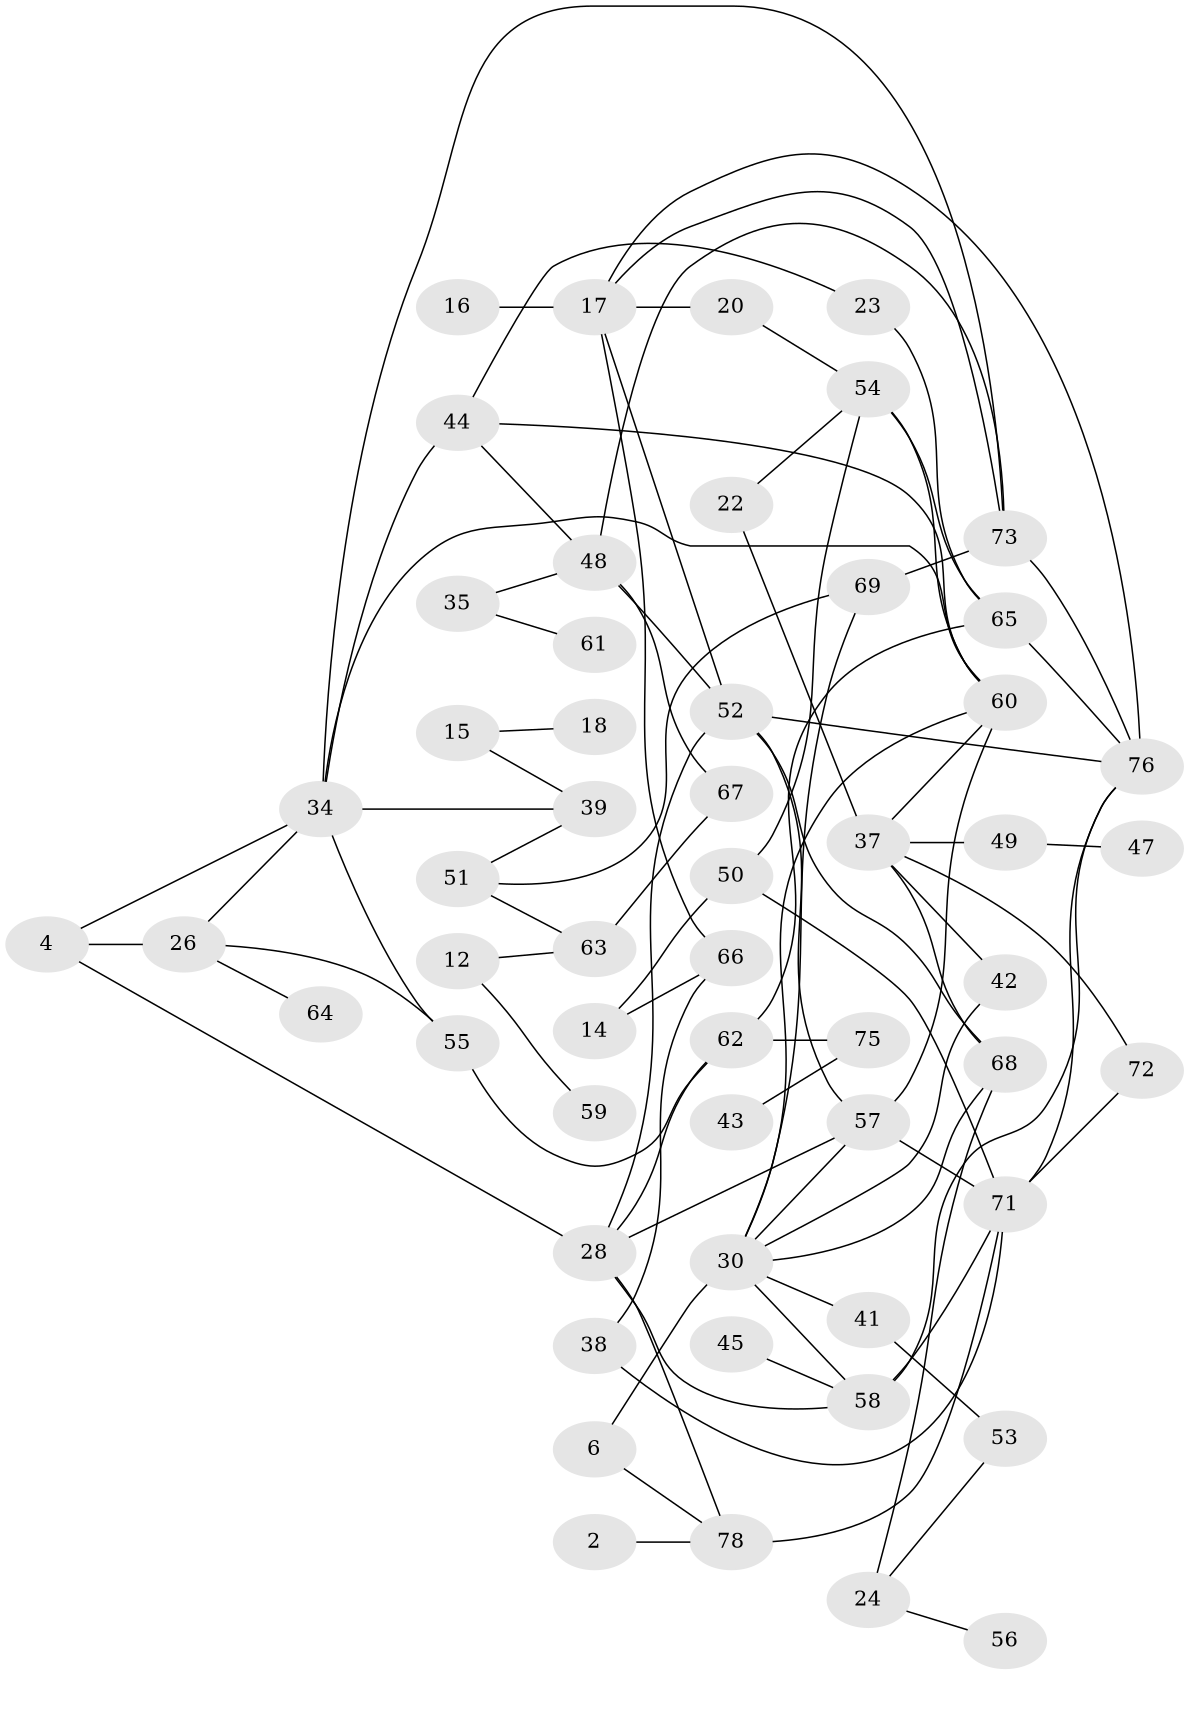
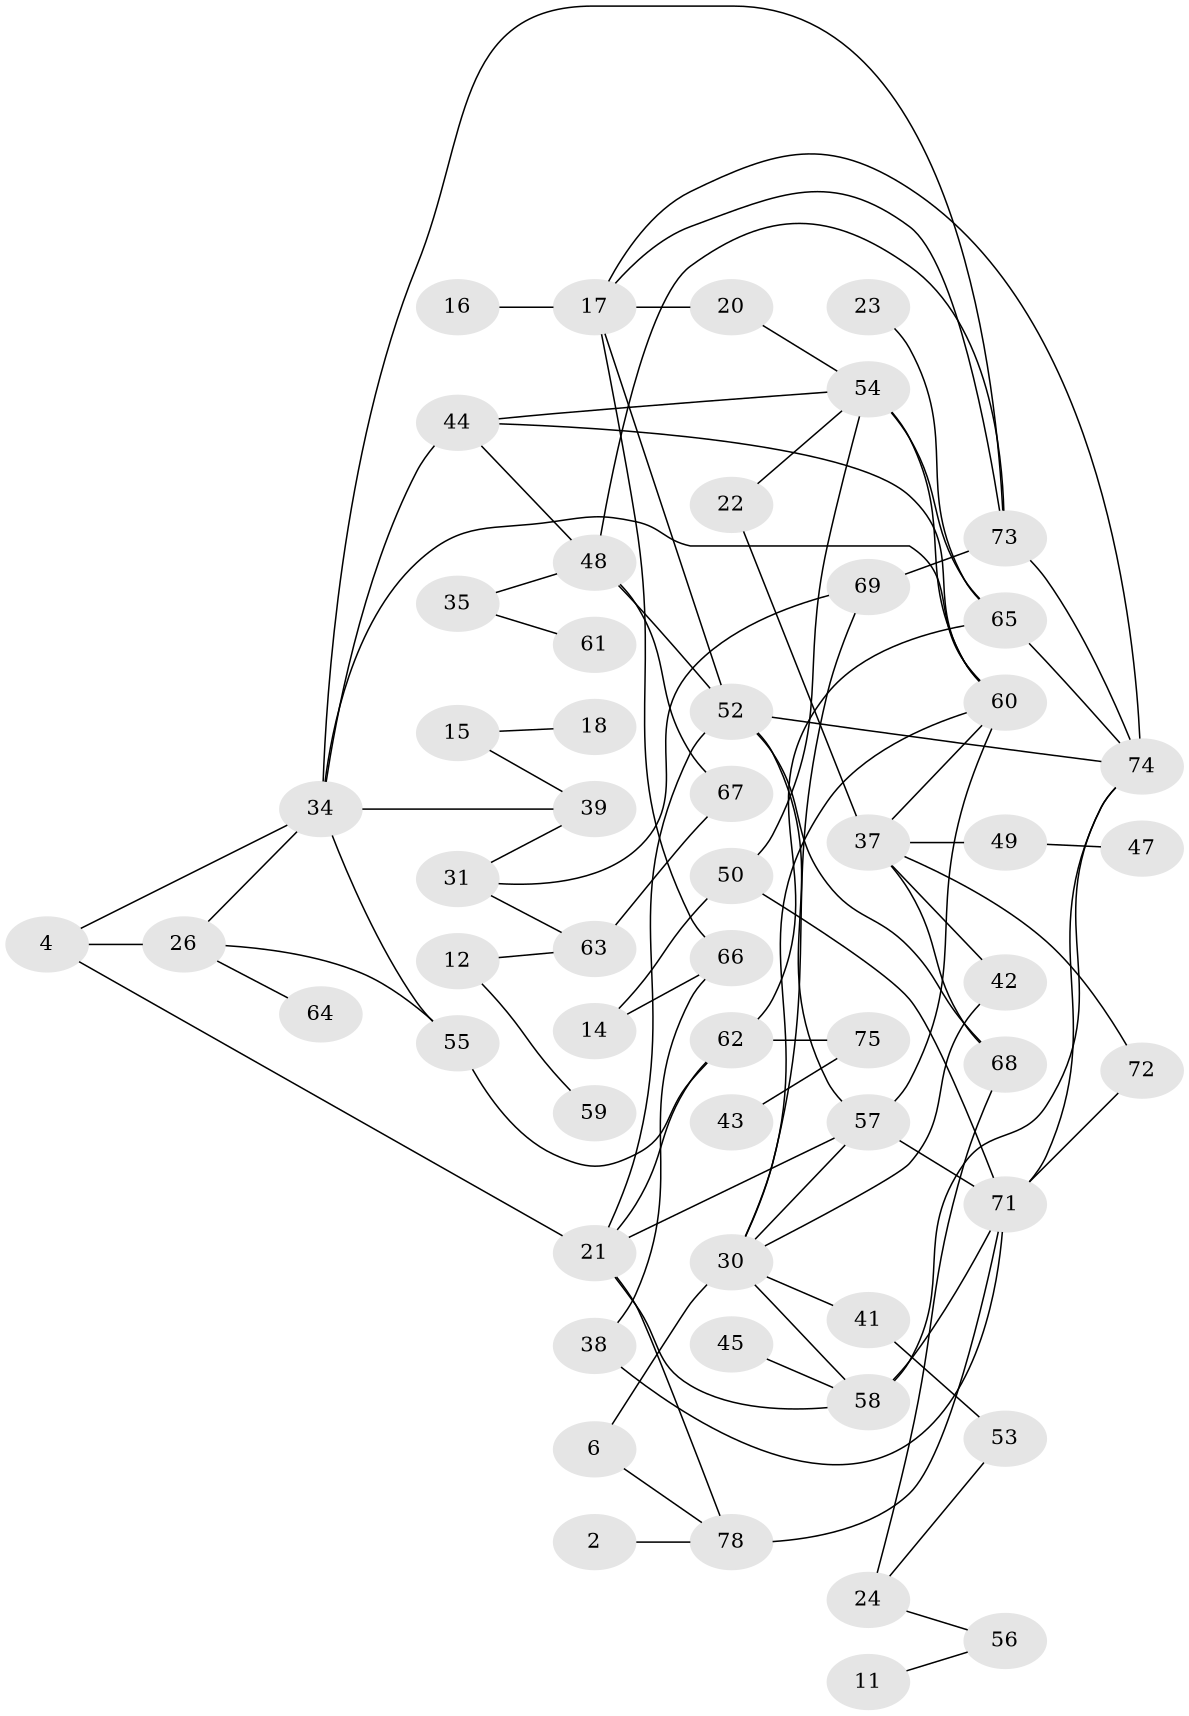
edge "23" -- "44": now "54" -- "44"
node "76": label "76" -> "74"
node "51": label "51" -> "31"
edge "68" -- "30": removed
node "28": label "28" -> "21"
node "11": added
